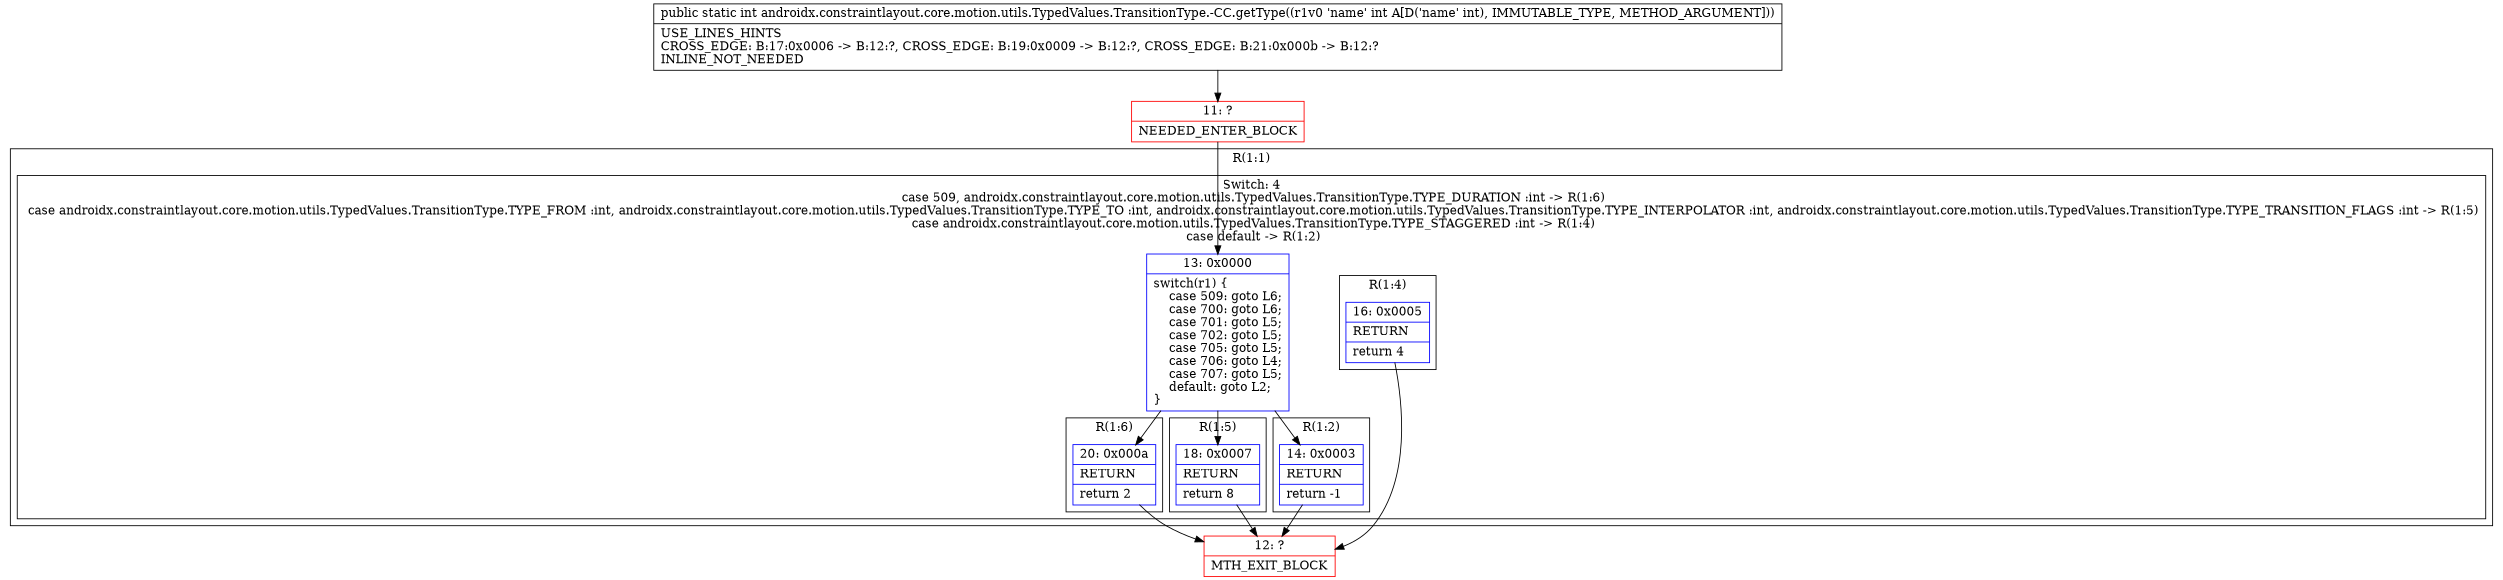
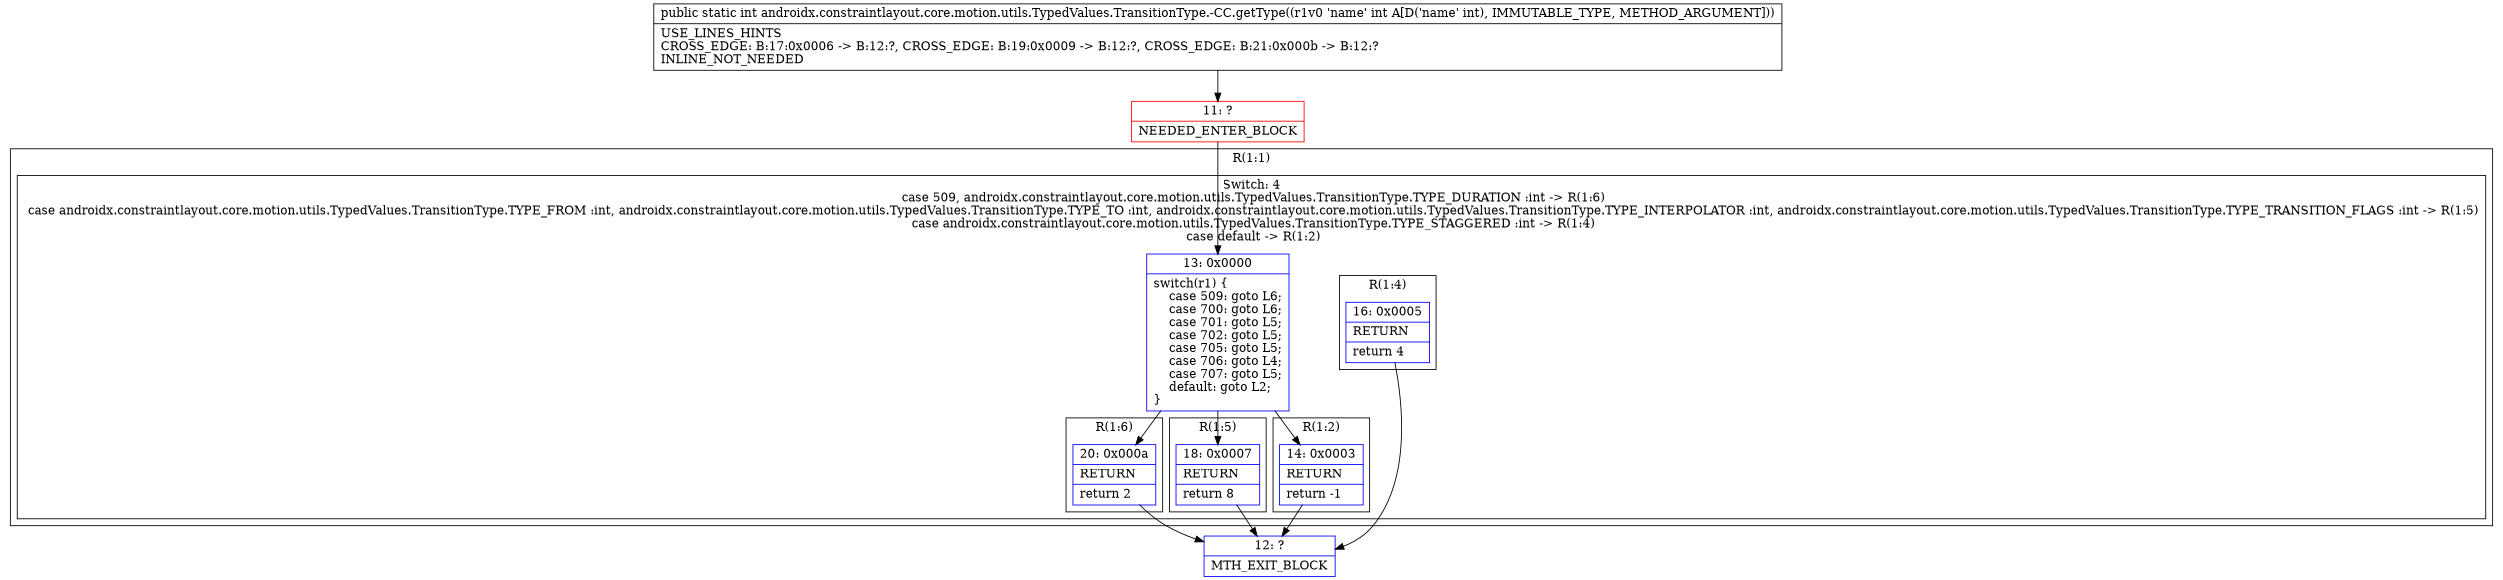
node "12: ?": color red -> blue
